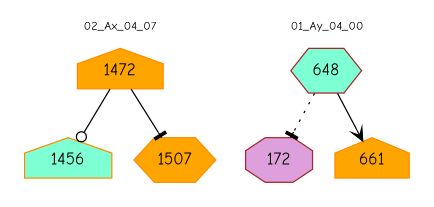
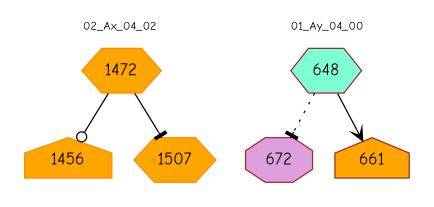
cluster "02_Ax_04_07": label "02_Ax_04_07" -> "02_Ax_04_02"
node "1472": shape house -> hexagon
node "1456": fillcolor aquamarine -> orange
node "172": label "172" -> "672"
node "661": color darkorange -> brown
